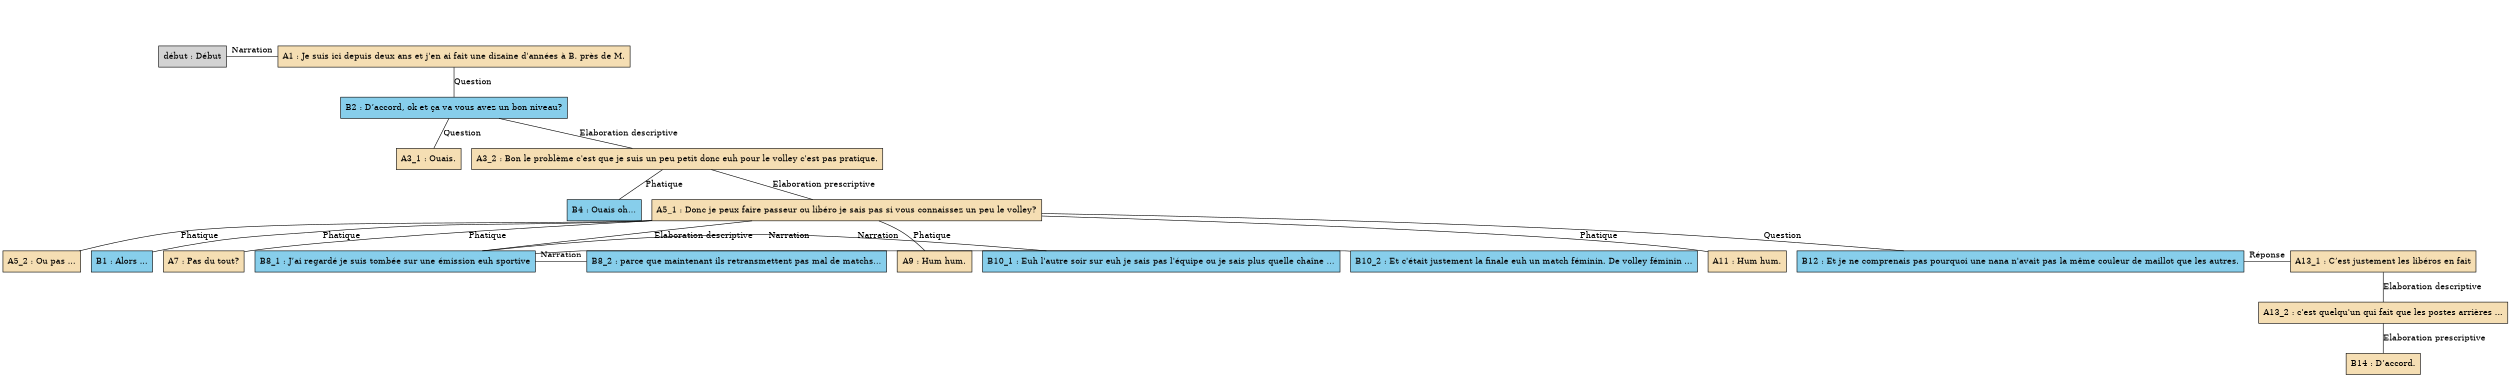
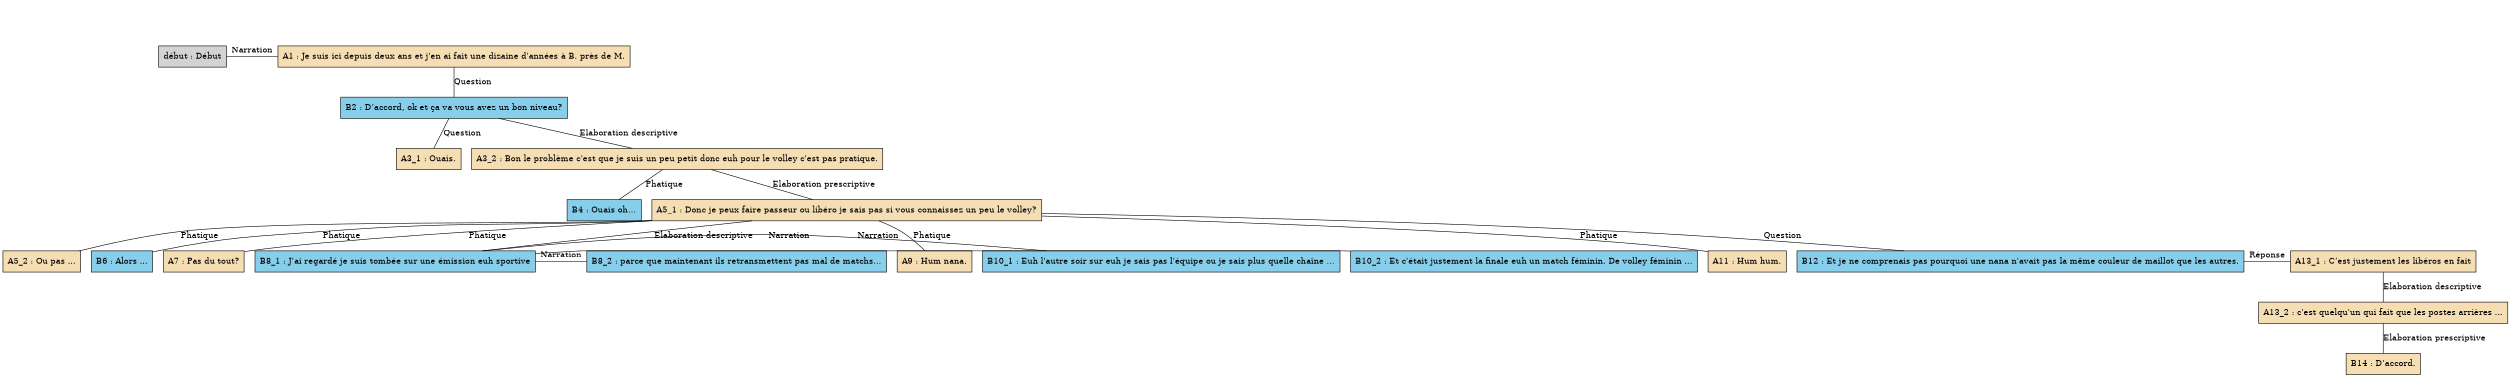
node "B1 : Alors ...": label "B1 : Alors ..." -> "B6 : Alors ..."
node "A9 : Hum hum.": label "A9 : Hum hum." -> "A9 : Hum nana."
